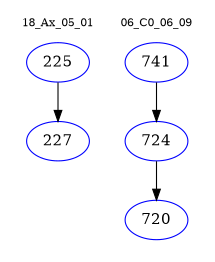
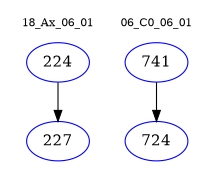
cluster "18_Ax_05_01": label "18_Ax_05_01" -> "18_Ax_06_01"
cluster "06_C0_06_09": label "06_C0_06_09" -> "06_C0_06_01"
node "225": label "225" -> "224"
node "720": removed
